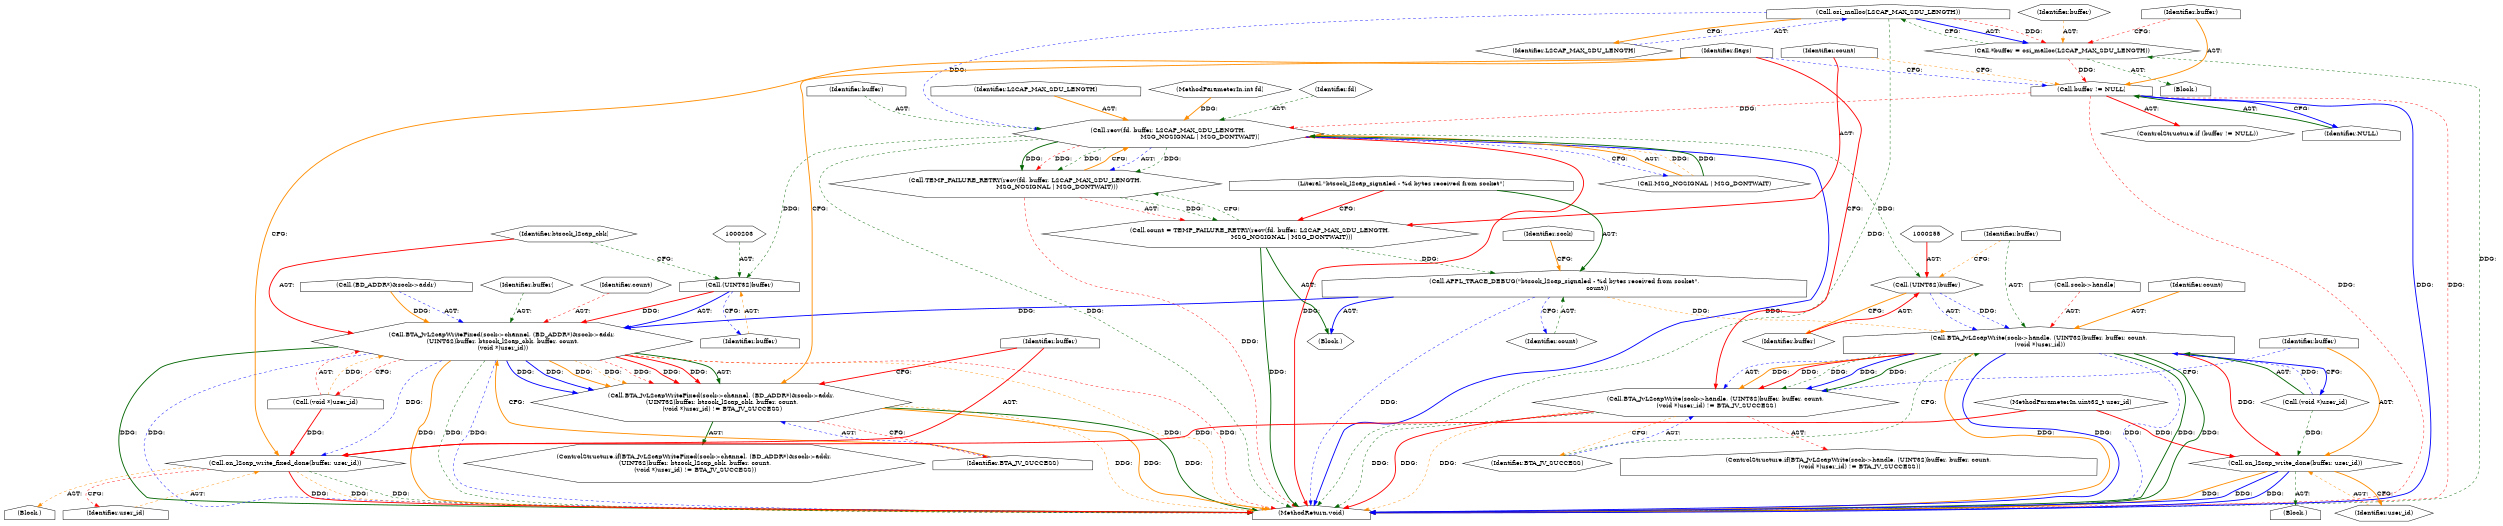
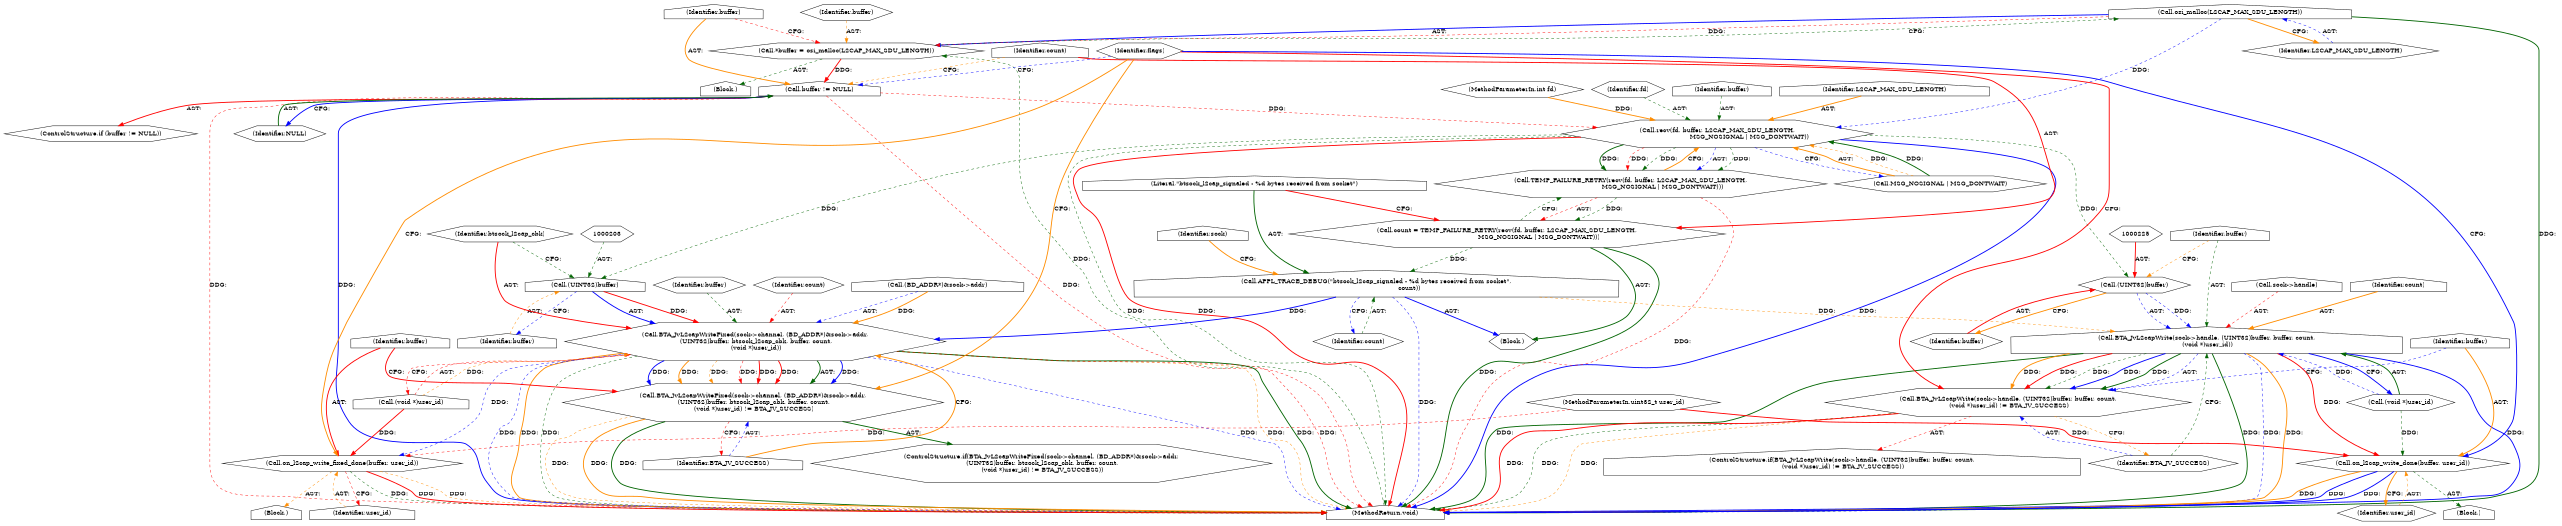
node "(Identifier,flags)": shape house -> hexagon
edge "(Identifier,flags)" -> "(Call,on_l2cap_write_done(buffer, user_id))": added, label "CFG:"
edge "(Call,*buffer = osi_malloc(L2CAP_MAX_SDU_LENGTH))" -> "(Call,buffer != NULL)": style dashed -> bold
node "(Identifier,NULL)": shape house -> hexagon
node "1000255": label "1000255" -> "1000225"
edge "(Call,osi_malloc(L2CAP_MAX_SDU_LENGTH))" -> "(MethodReturn,void)": style dashed -> bold
edge "(MethodParameterIn,uint32_t user_id)" -> "(Call,on_l2cap_write_fixed_done(buffer, user_id))": style bold -> dashed
